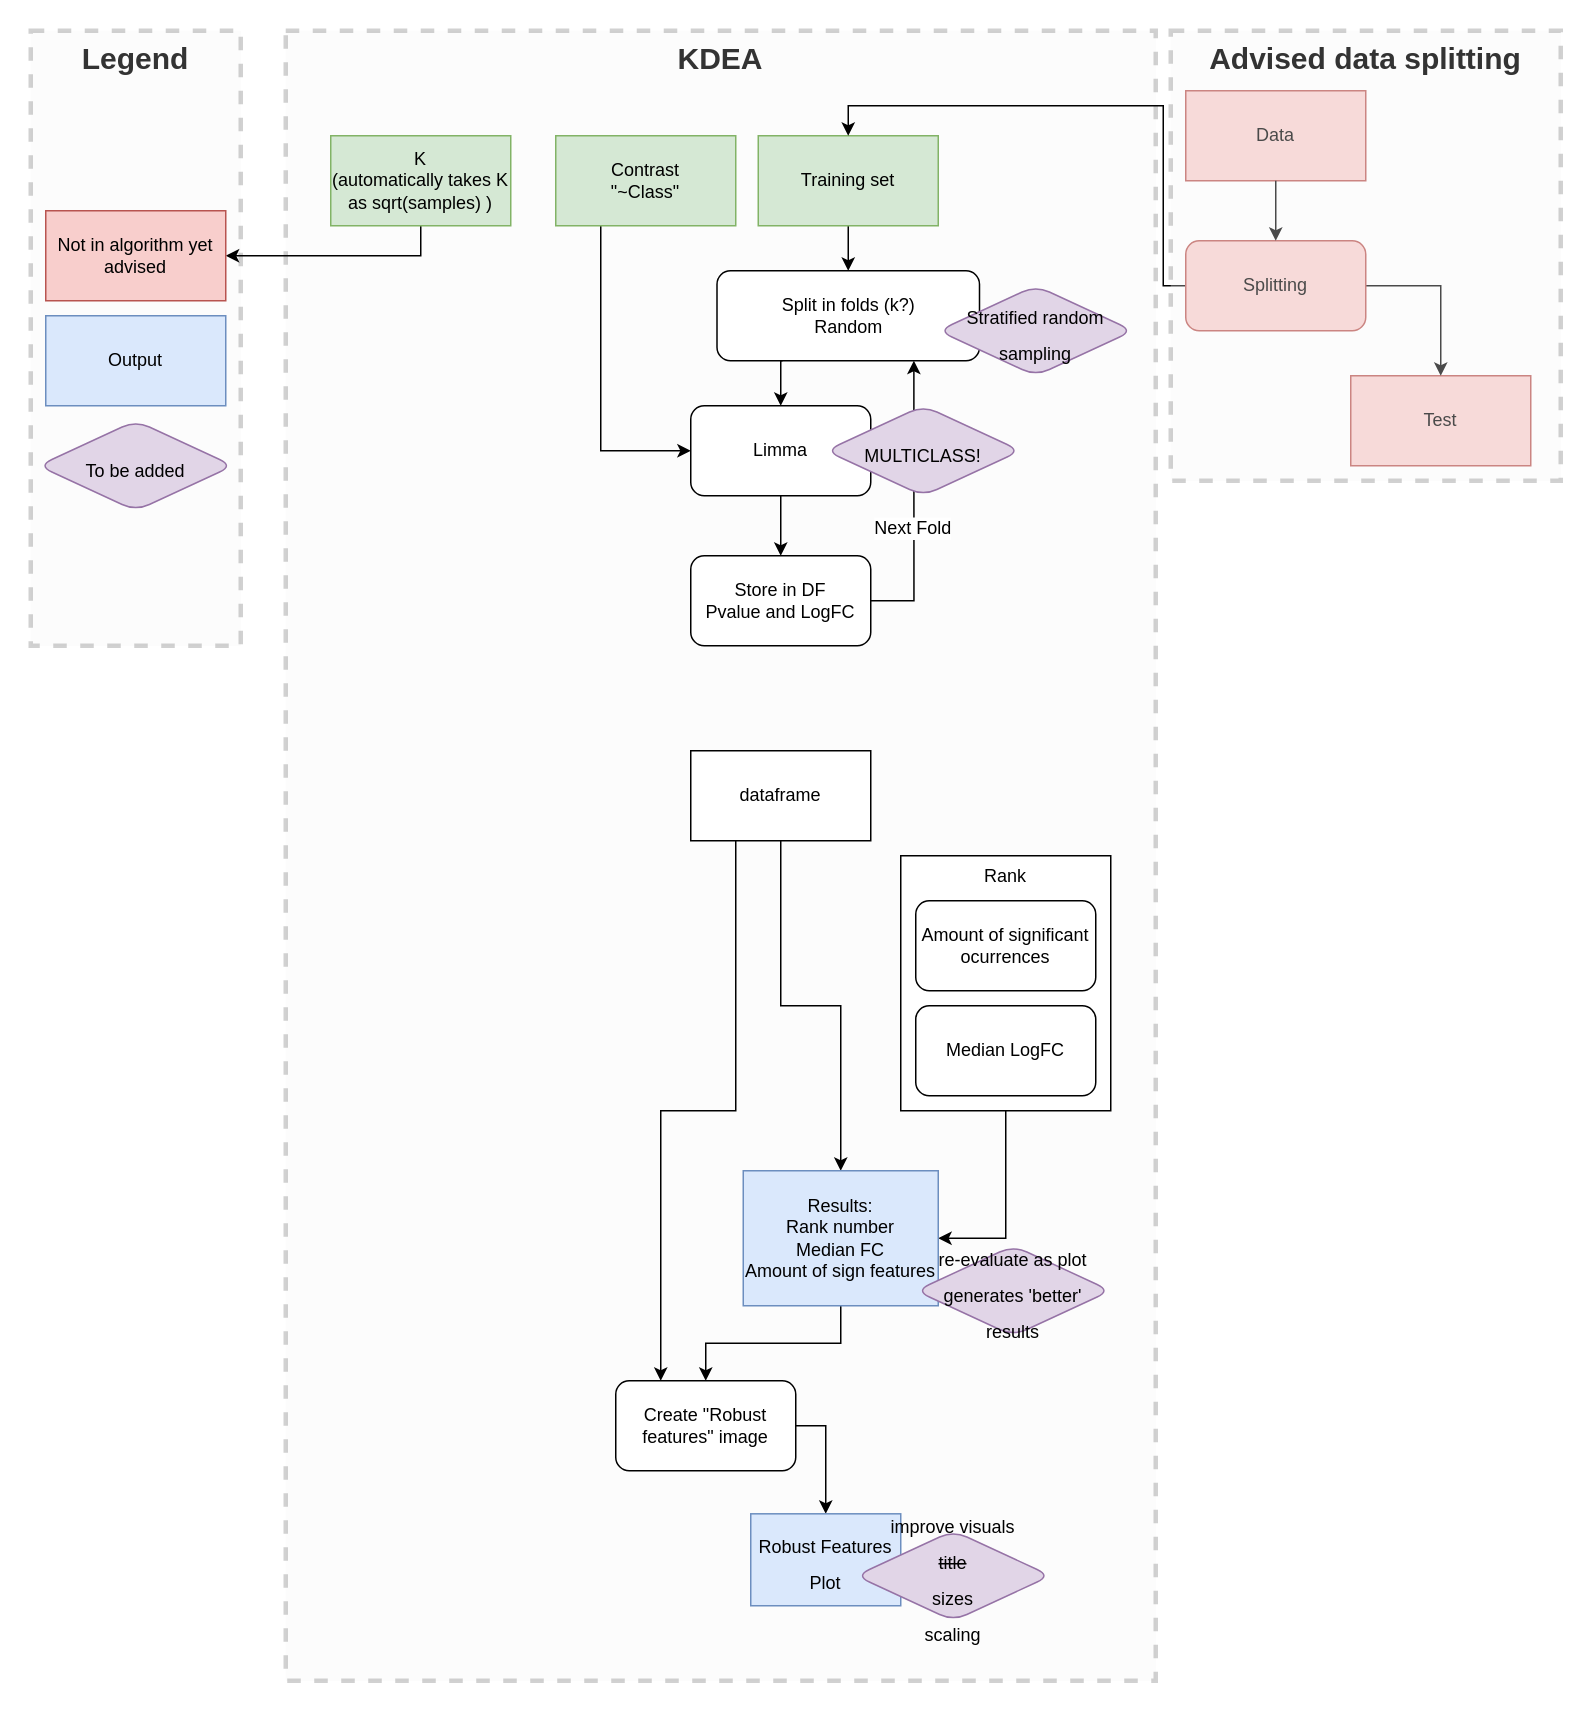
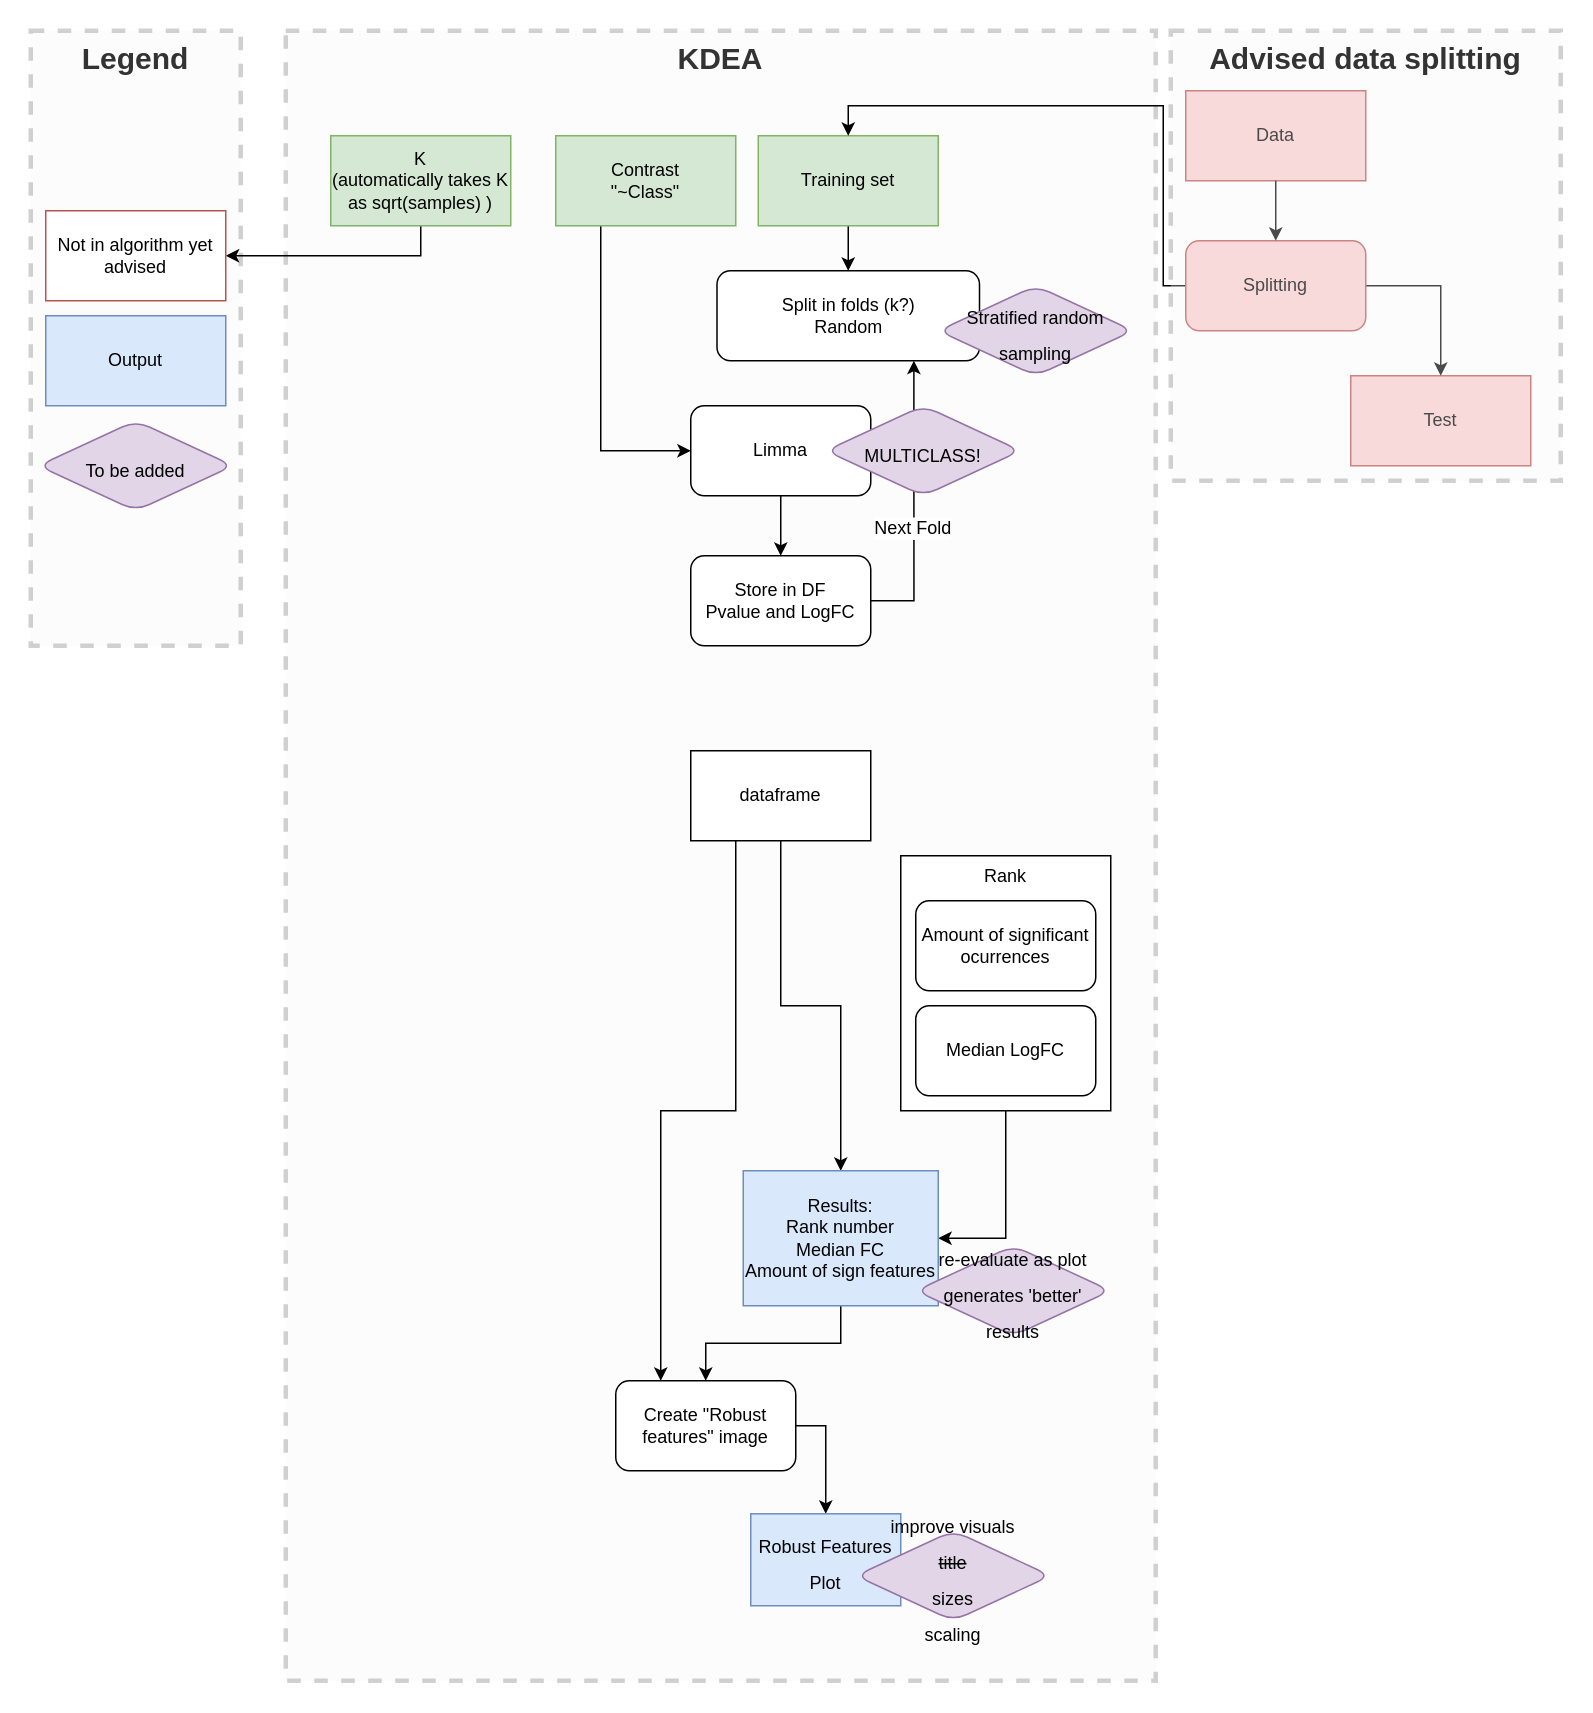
node "Not in algorithm yet advised": fillcolor #f8cecc -> #ffffff
edge "Split in folds (k?) Random" -> "Limma": removed
